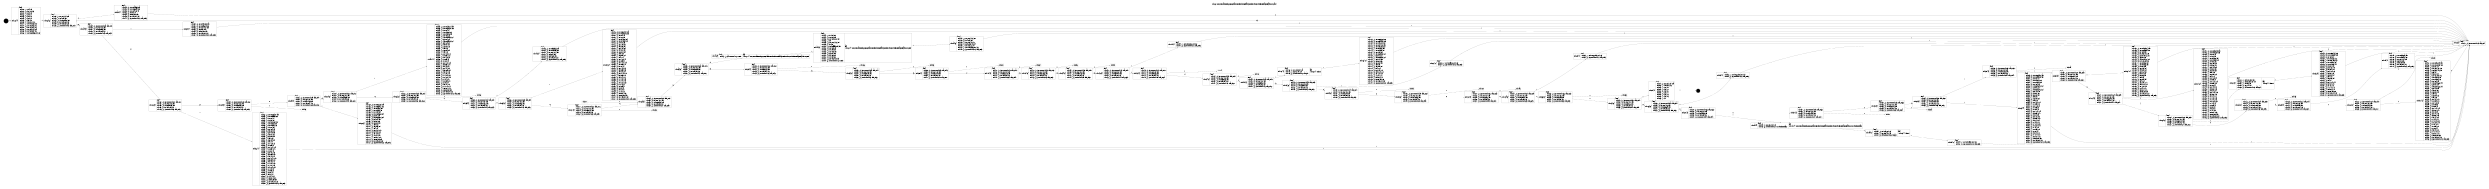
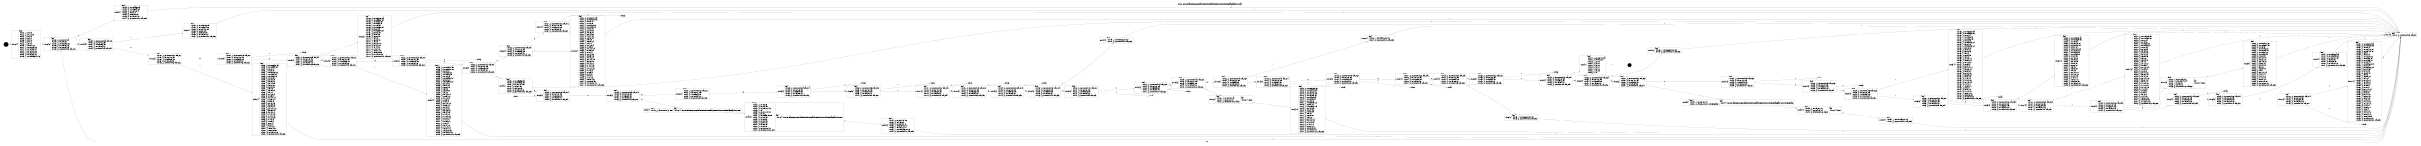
node "0x4016b6": removed
edge "0x401371 [25]" -> "0x40138a [25]": now "0x4017a5 [27]" -> "0x40138a [25]"
